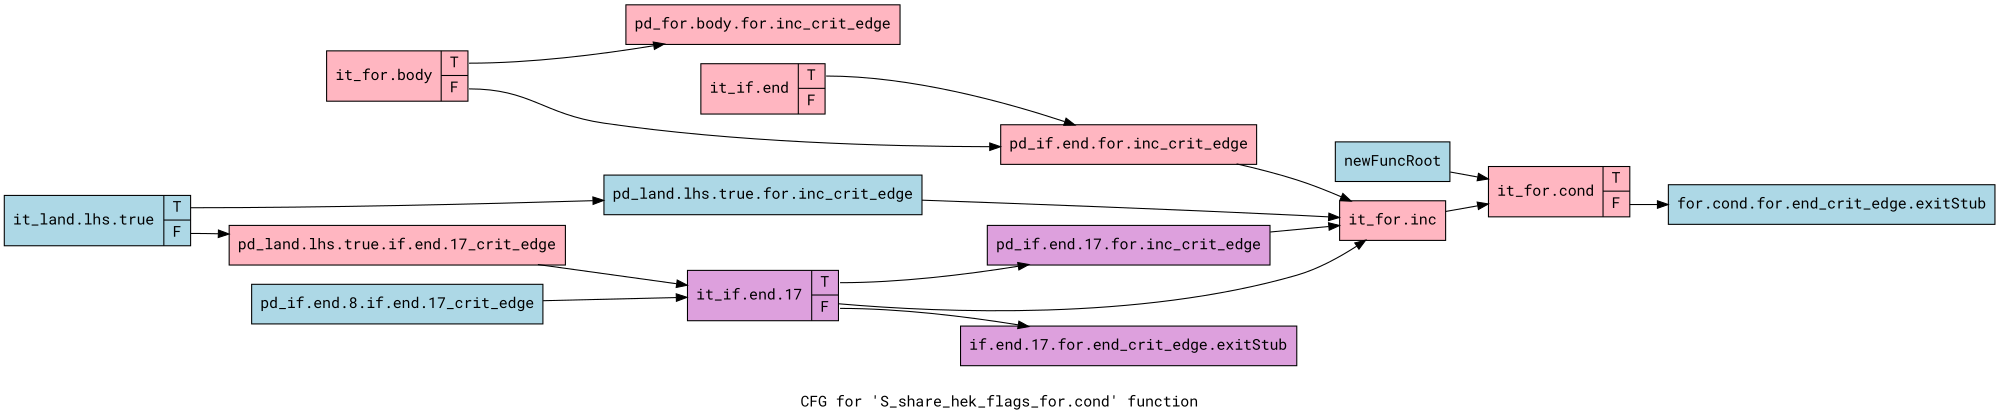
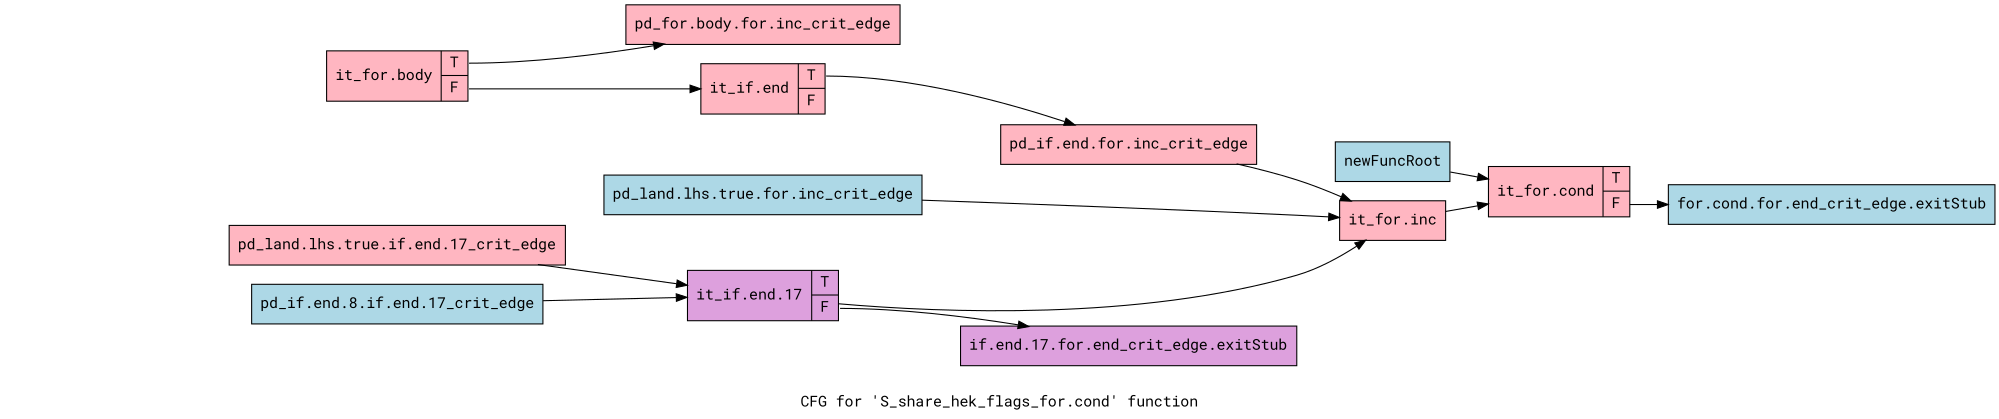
edge "it_for.body" -> "pd_if.end.for.inc_crit_edge": now "it_for.body" -> "it_if.end"
node "it_land.lhs.true": removed
node "pd_if.end.17.for.inc_crit_edge": removed
